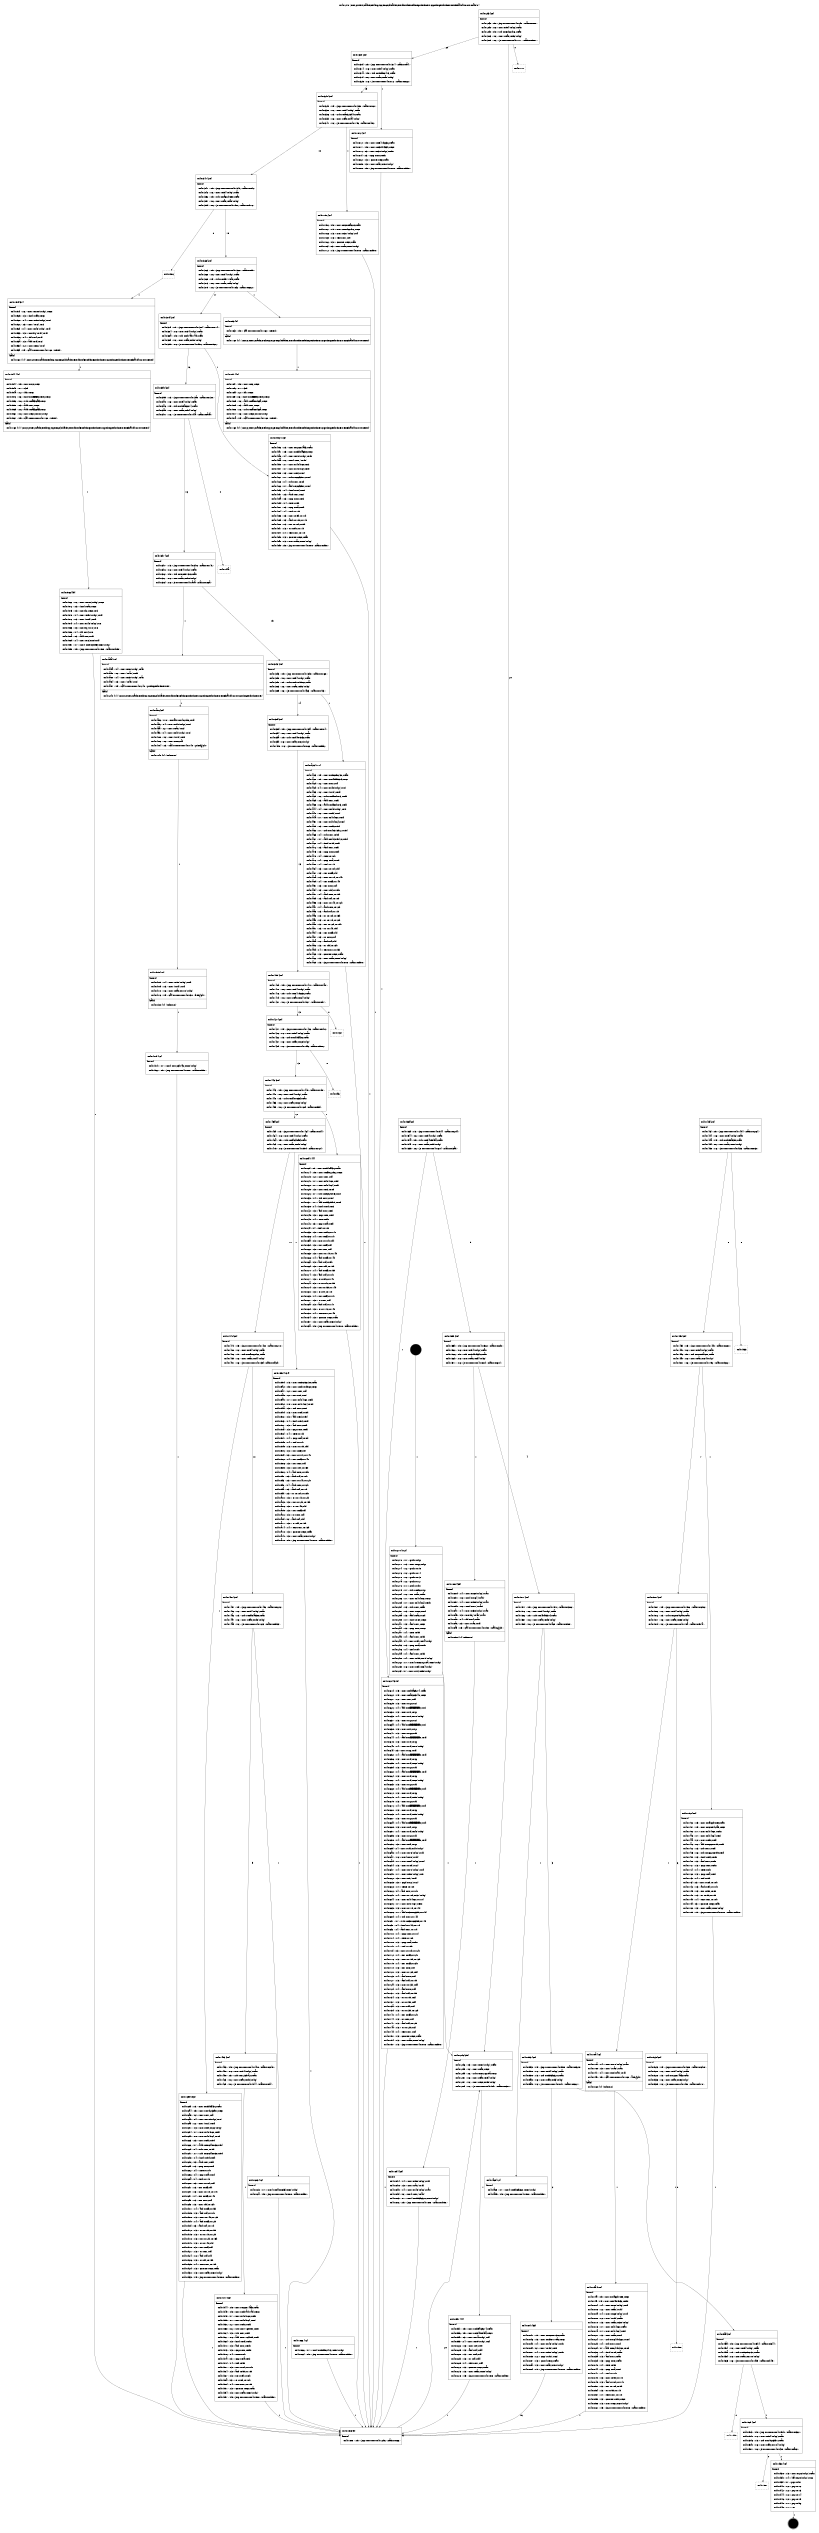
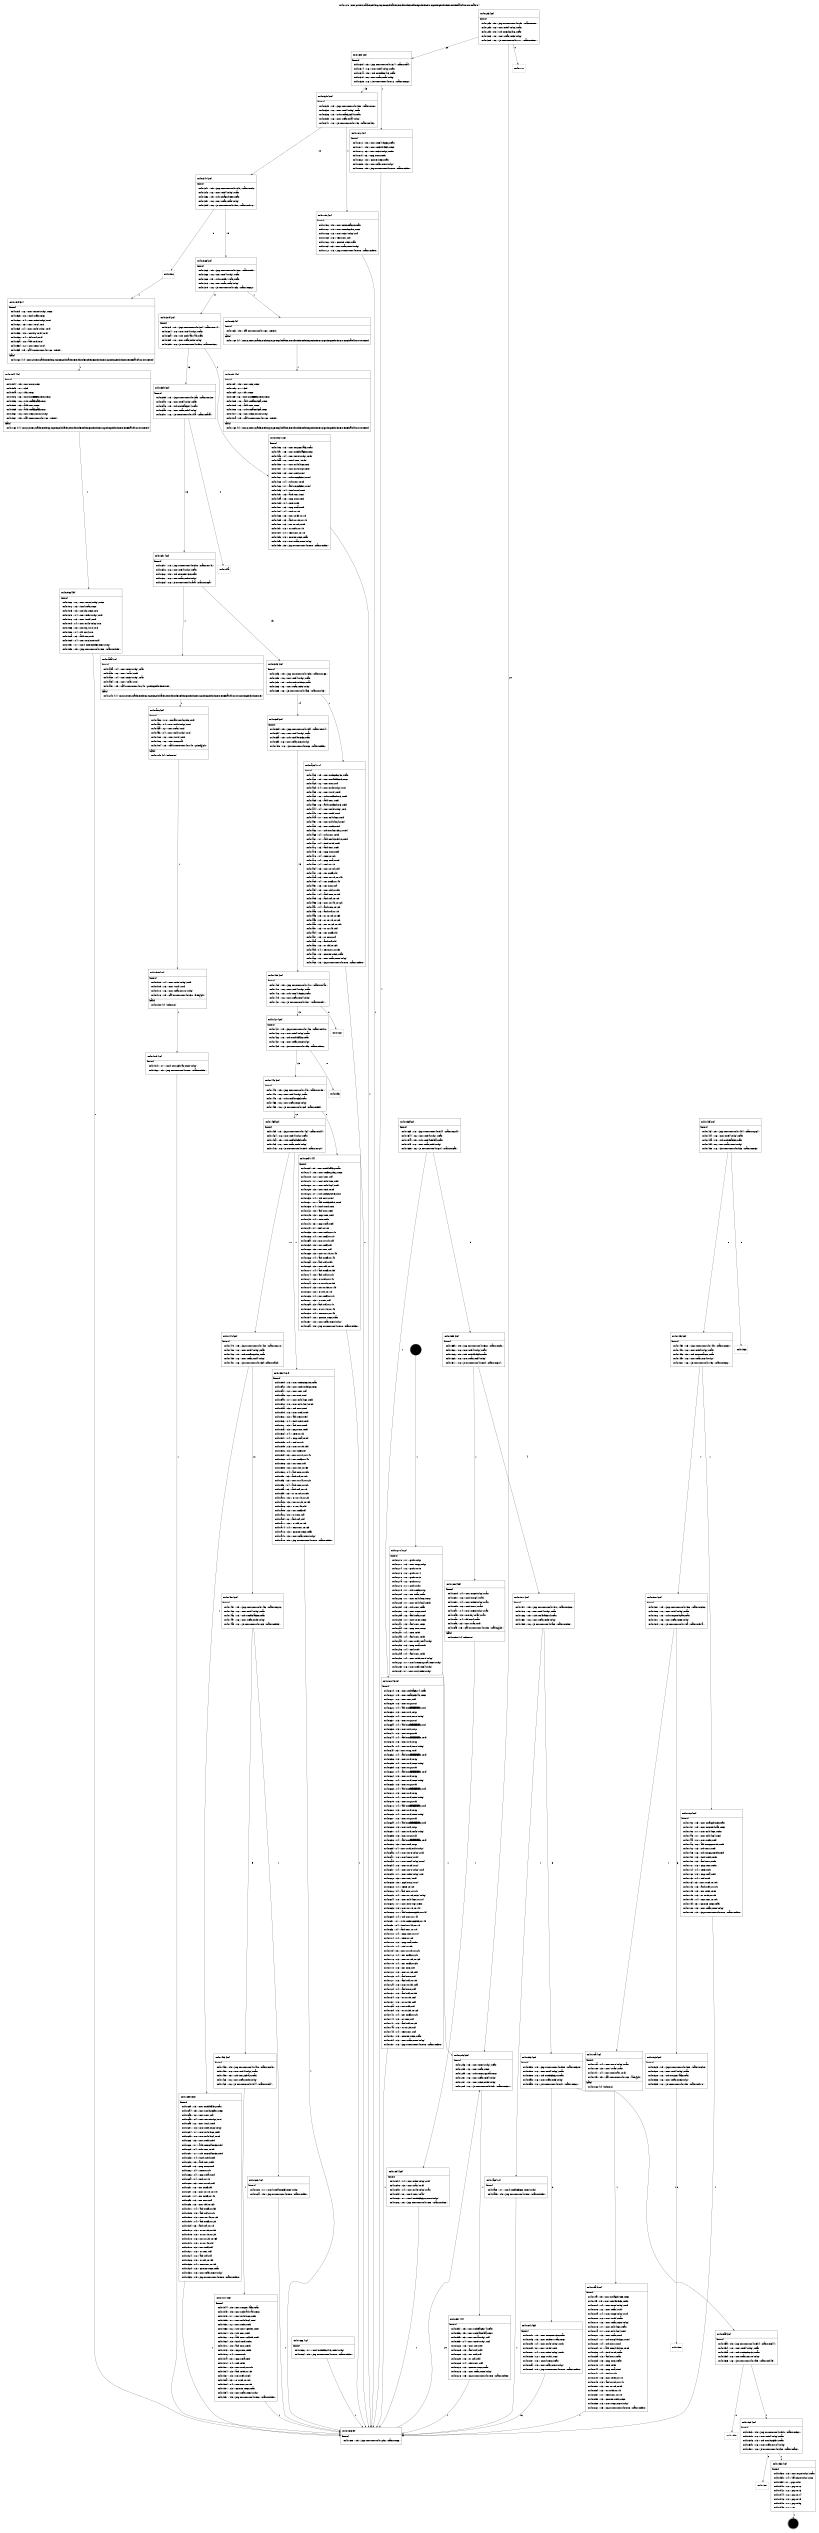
edge "0x401ace [12]" -> "0x401e08 [5]": added, label "1"
